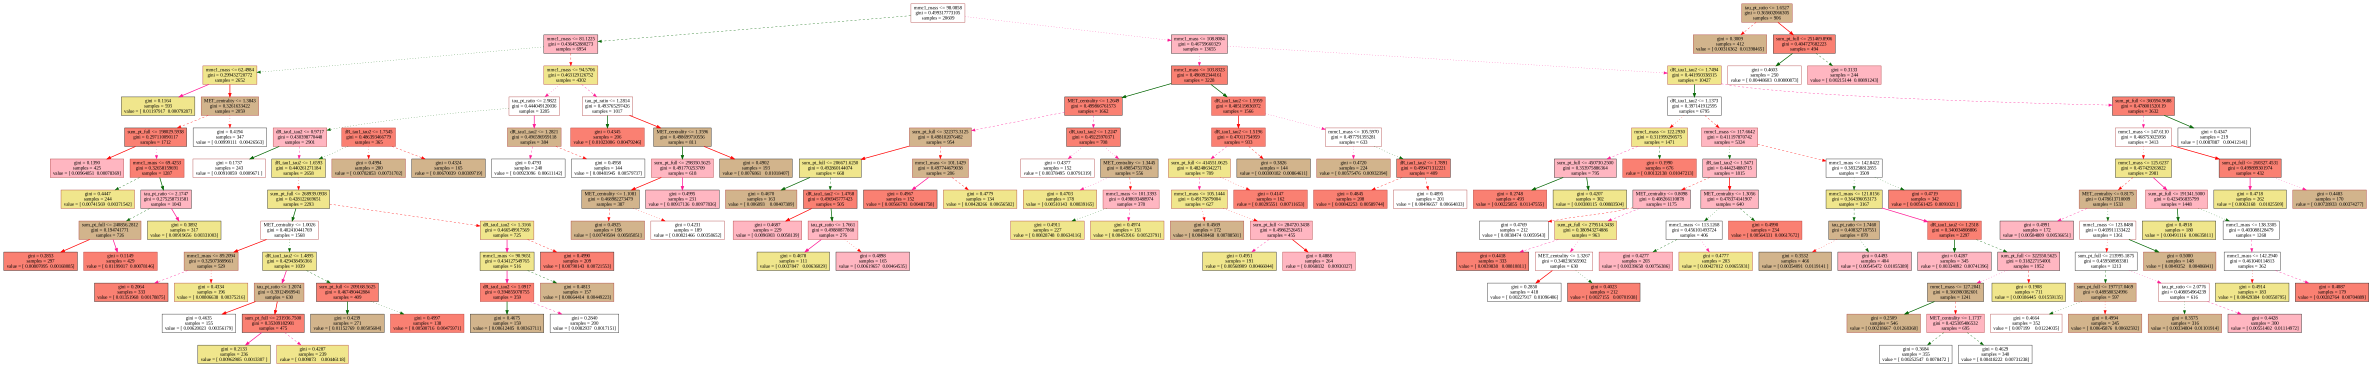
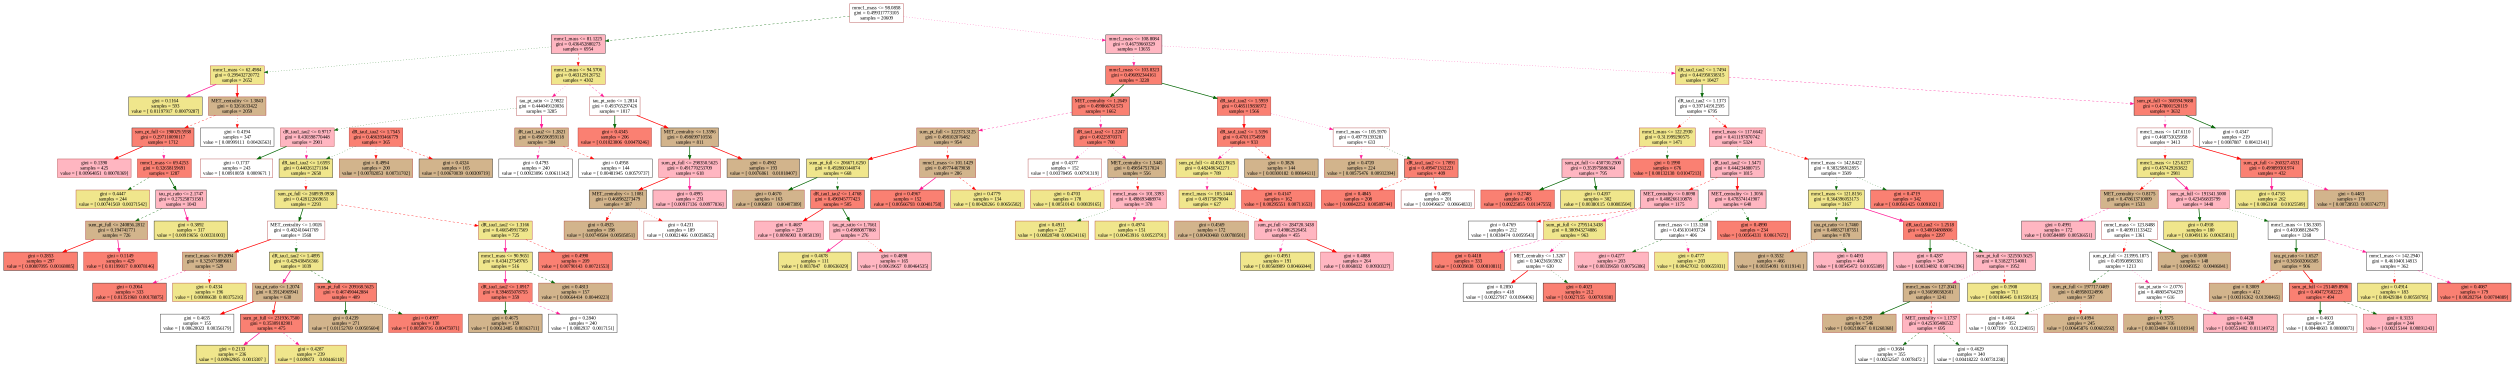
edge "mmc1_mass <= 138.3305 gini = 0.403088128479 samples = 1268" -> "tau_pt_ratio <= 1.6527 gini = 0.365602066305 samples = 906": added
node "tau_pt_ratio <= 2.0776 gini = 0.408054964239 samples = 616": label "tau_pt_ratio <= 2.0776 gini = 0.408054964239 samples = 616" -> "tau_pt_ratio <= 2.0776 gini = 0.408054764239 samples = 616"
node "gini = 0.2840 samples = 200 value = [ 0.0082937  0.0017151]": label "gini = 0.2840 samples = 200 value = [ 0.0082937  0.0017151]" -> "gini = 0.2840 samples = 240 value = [ 0.0082937  0.0017151]"
